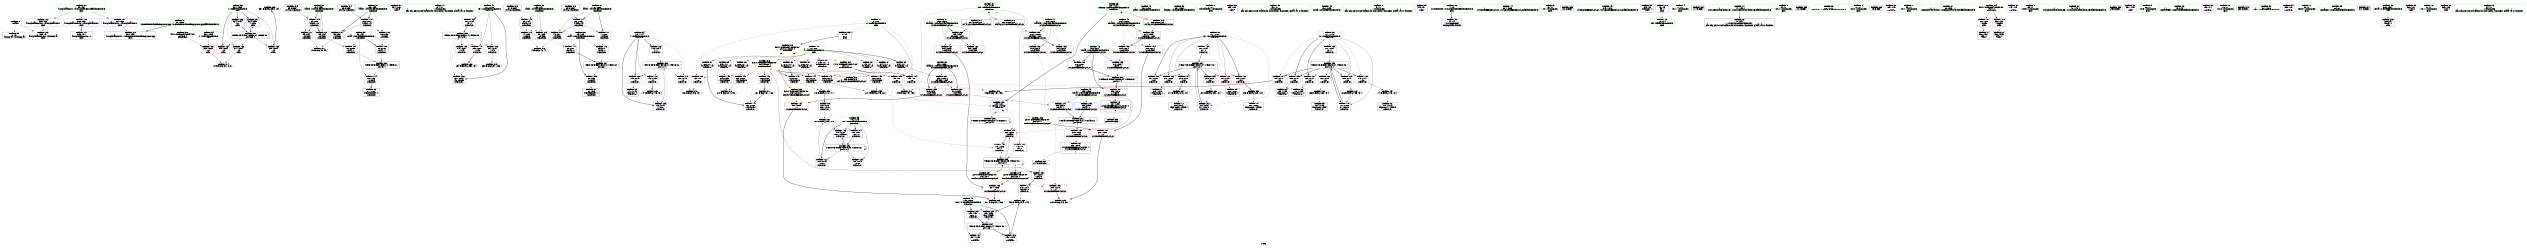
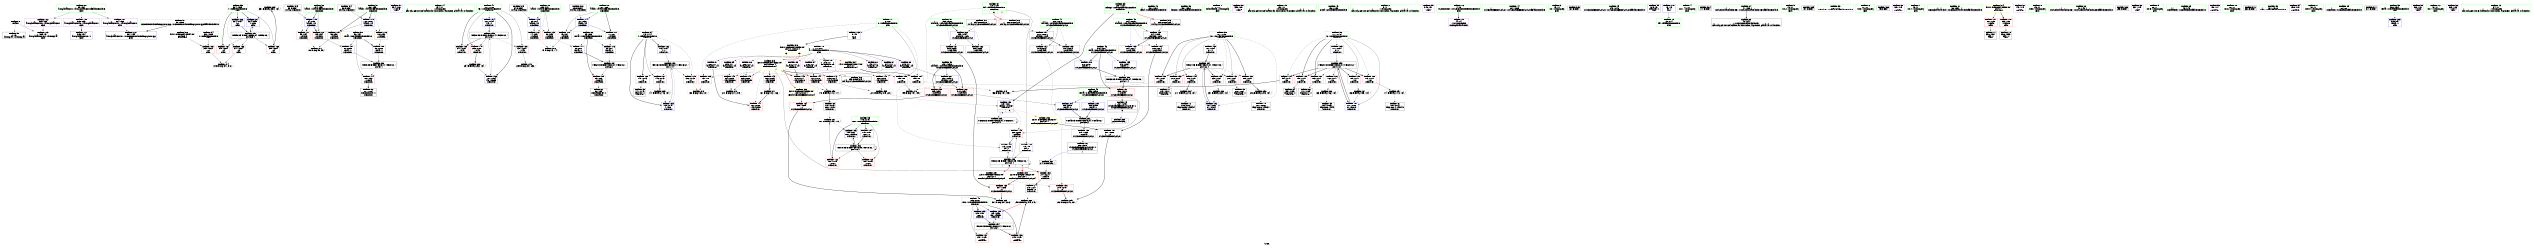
node "NodeID: 170": text "Glob" -> "Fun"
edge "NodeID: 41" -> "NodeID: 139": added
edge "NodeID: 262" -> "NodeID: 195": color black -> red
